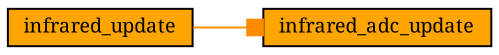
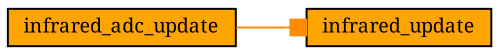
edge "infrared_update" -> "infrared_adc_update": reversed
